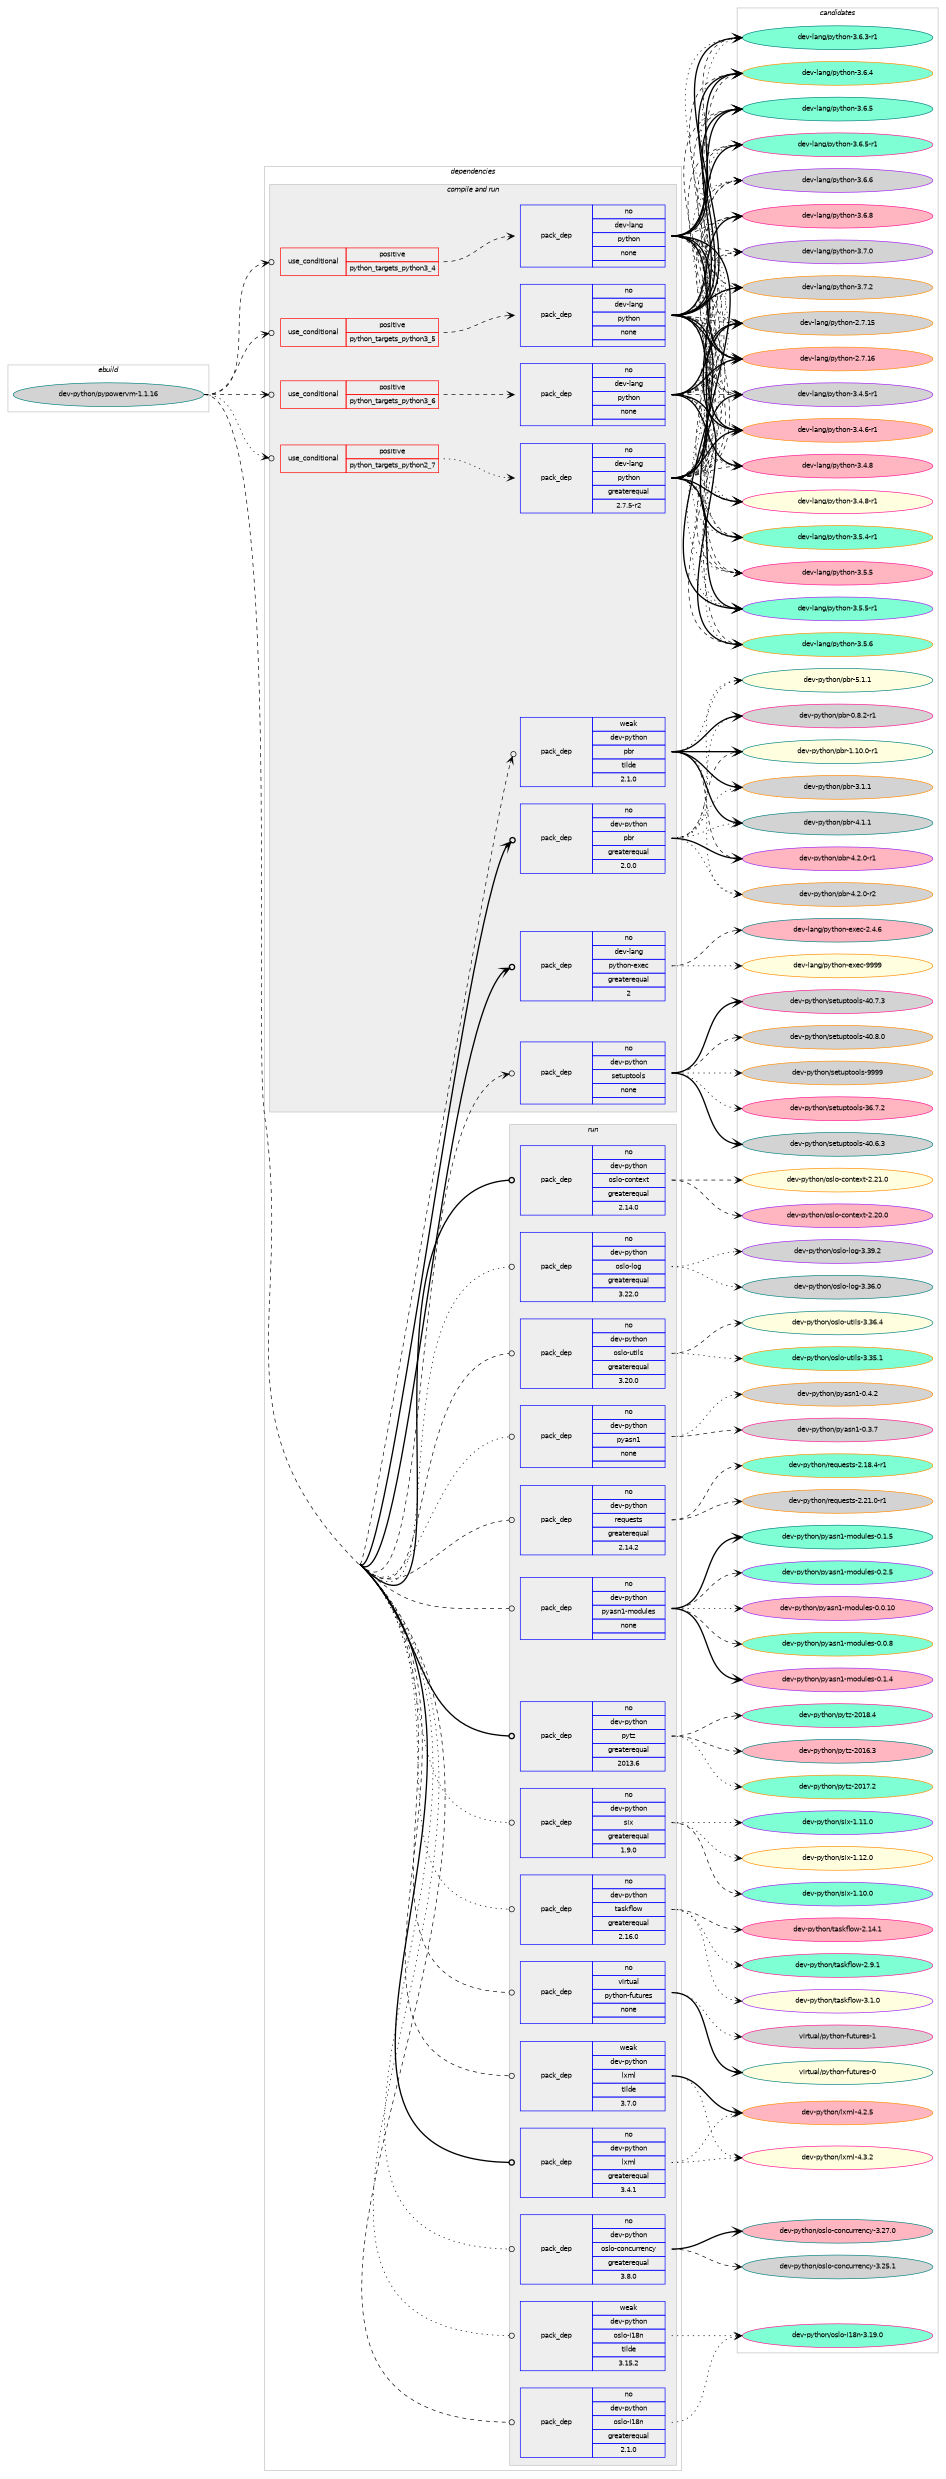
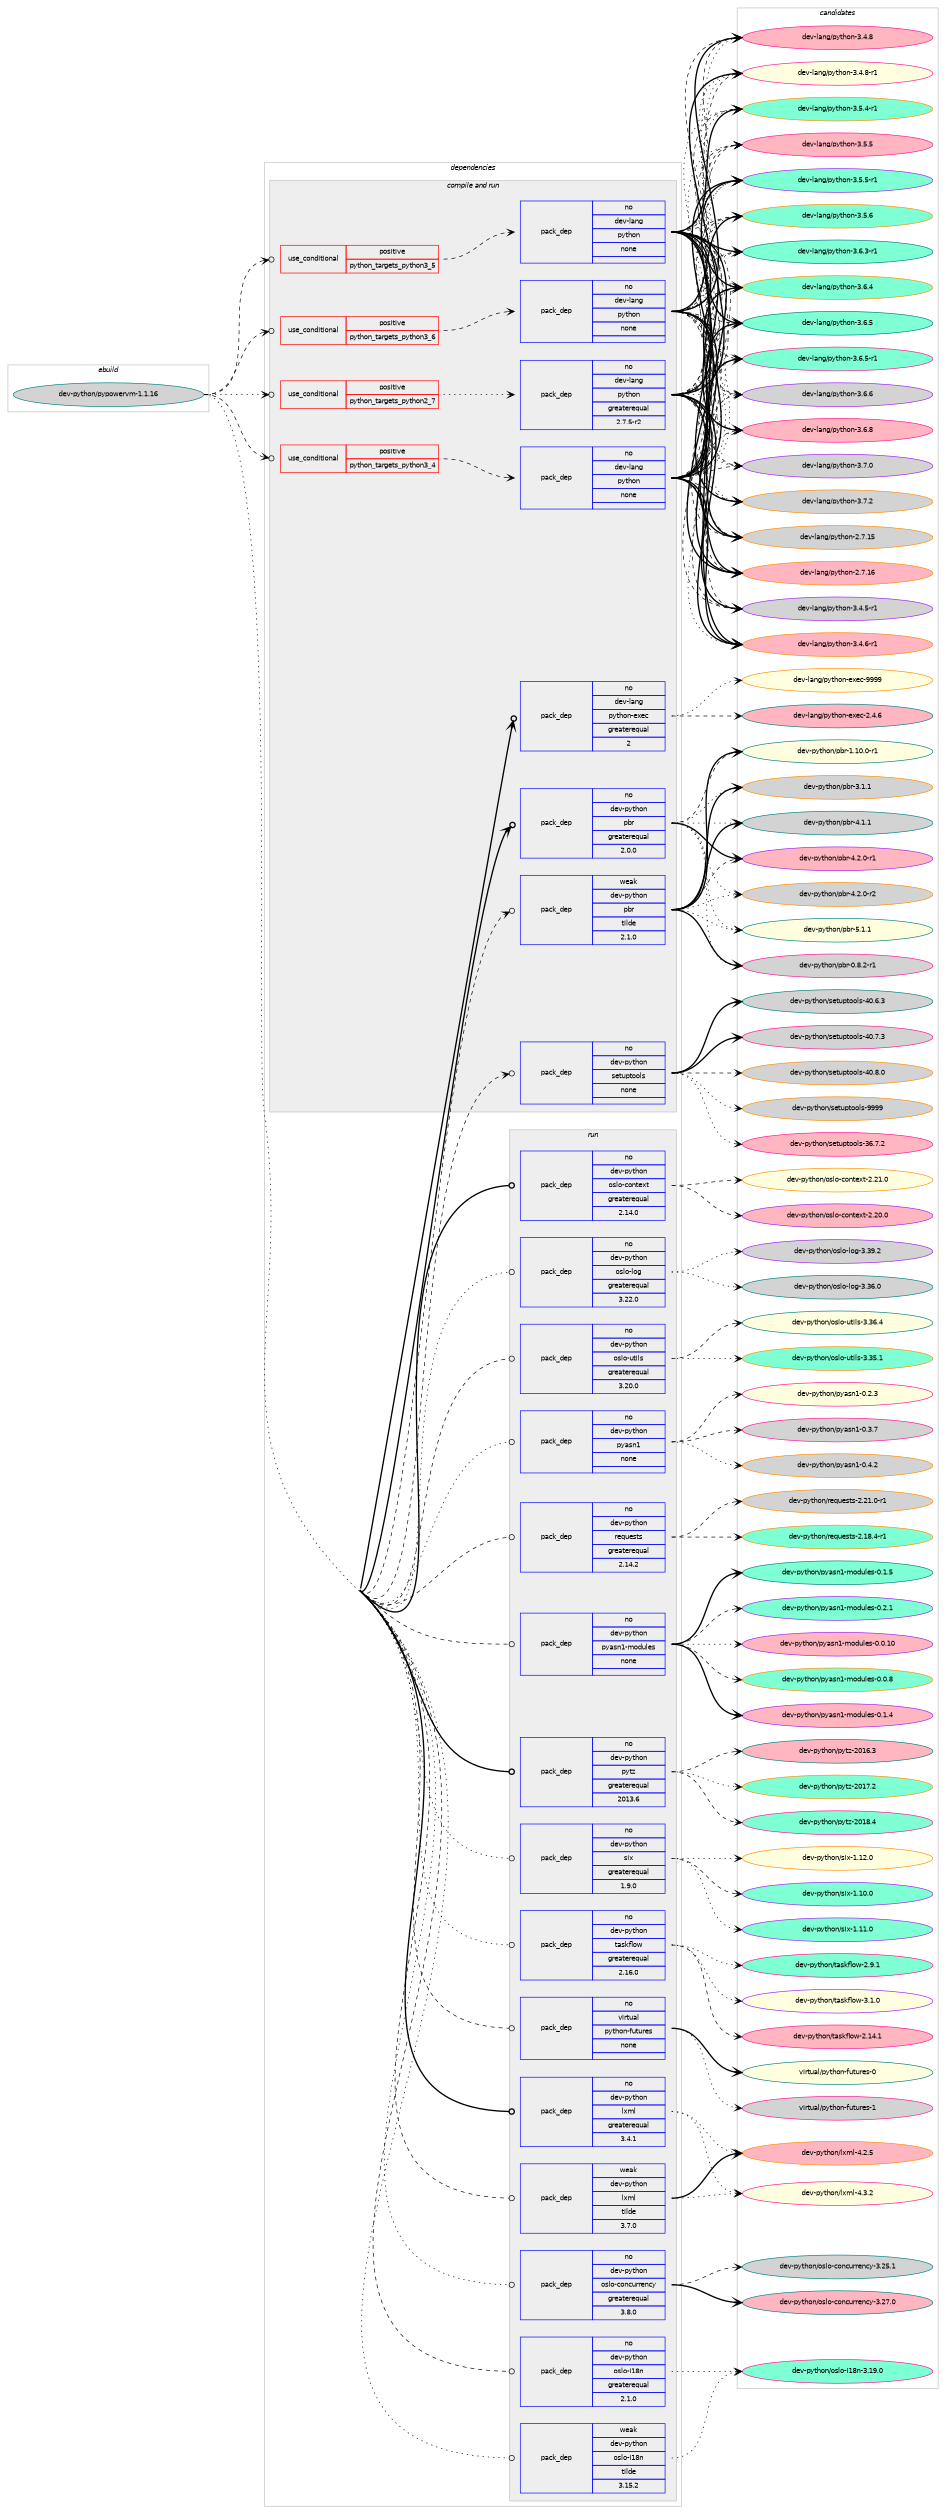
node "dev-python/pyasn1-0.2.3": added
node "dev-python/pyasn1-modules-0.2.5": label "dev-python/pyasn1-modules-0.2.5" -> "dev-python/pyasn1-modules-0.2.1"
